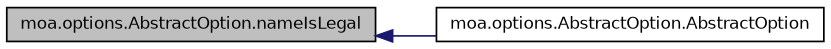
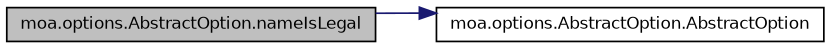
edge "moa.options.AbstractOption.AbstractOption" -> "moa.options.AbstractOption.nameIsLegal": reversed
